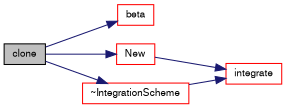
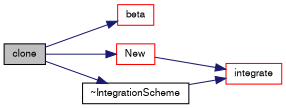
node "~IntegrationScheme": color red -> black
